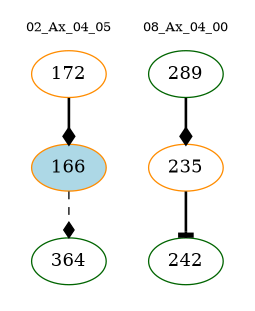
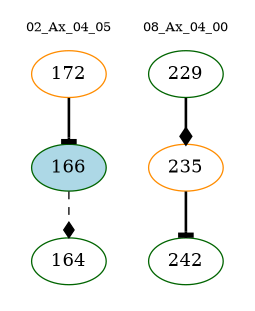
node "289": label "289" -> "229"
edge "172" -> "166": arrowhead diamond -> tee
node "166": color darkorange -> darkgreen
node "364": label "364" -> "164"
